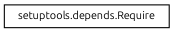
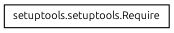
node "setuptools.depends.Require": label "setuptools.depends.Require" -> "setuptools.setuptools.Require"
